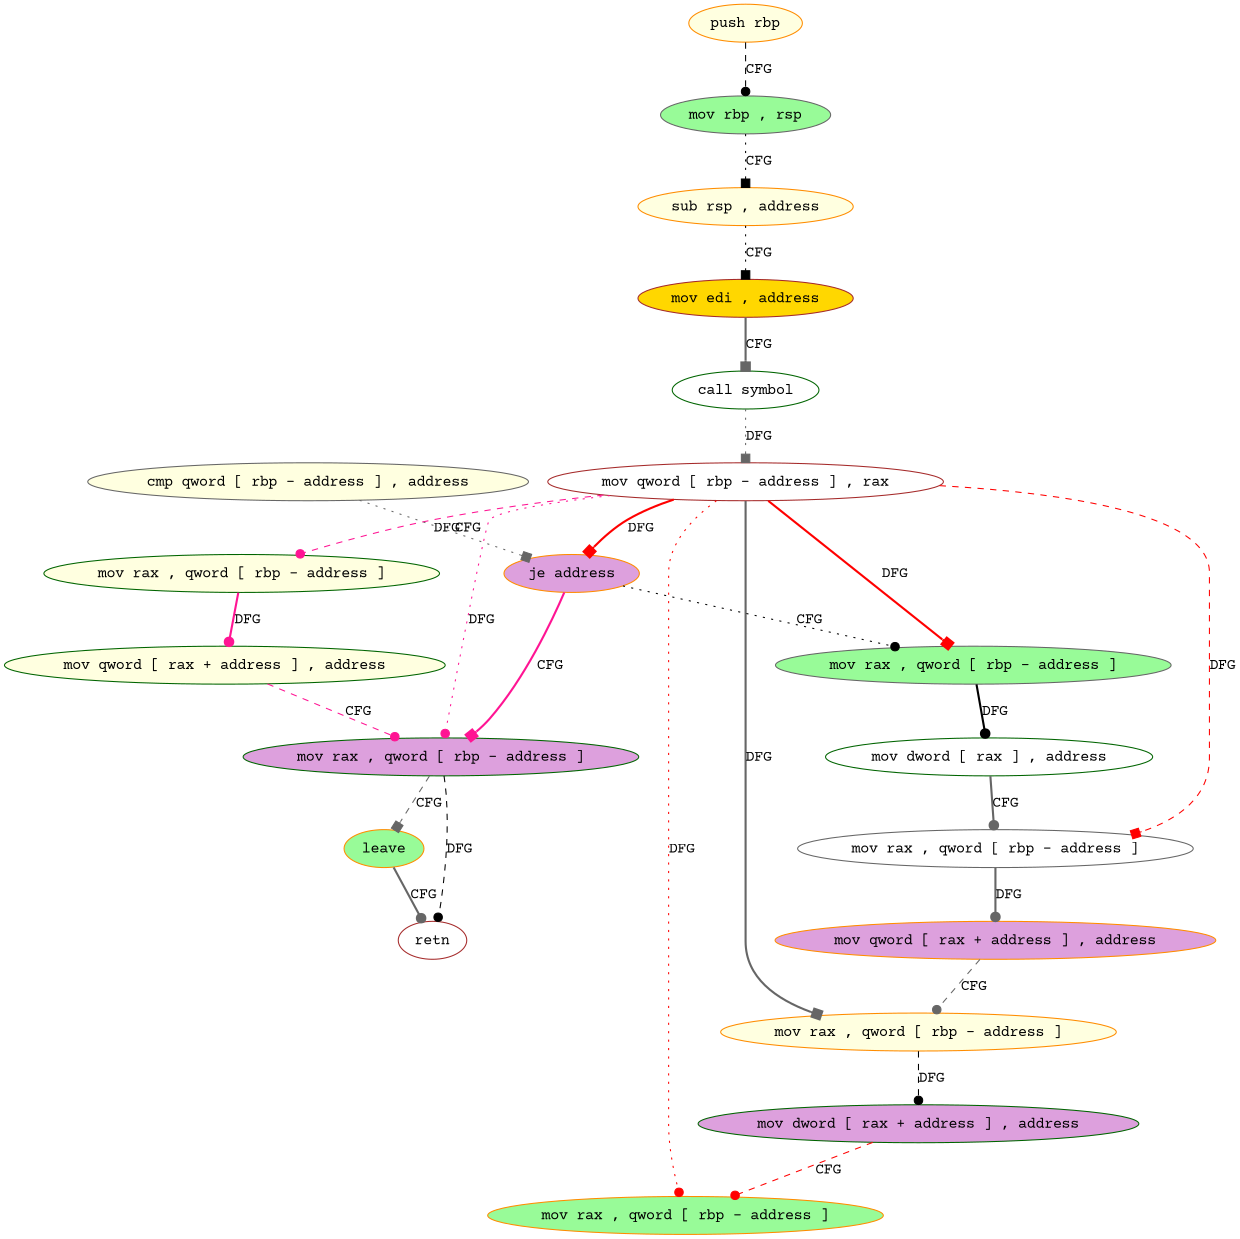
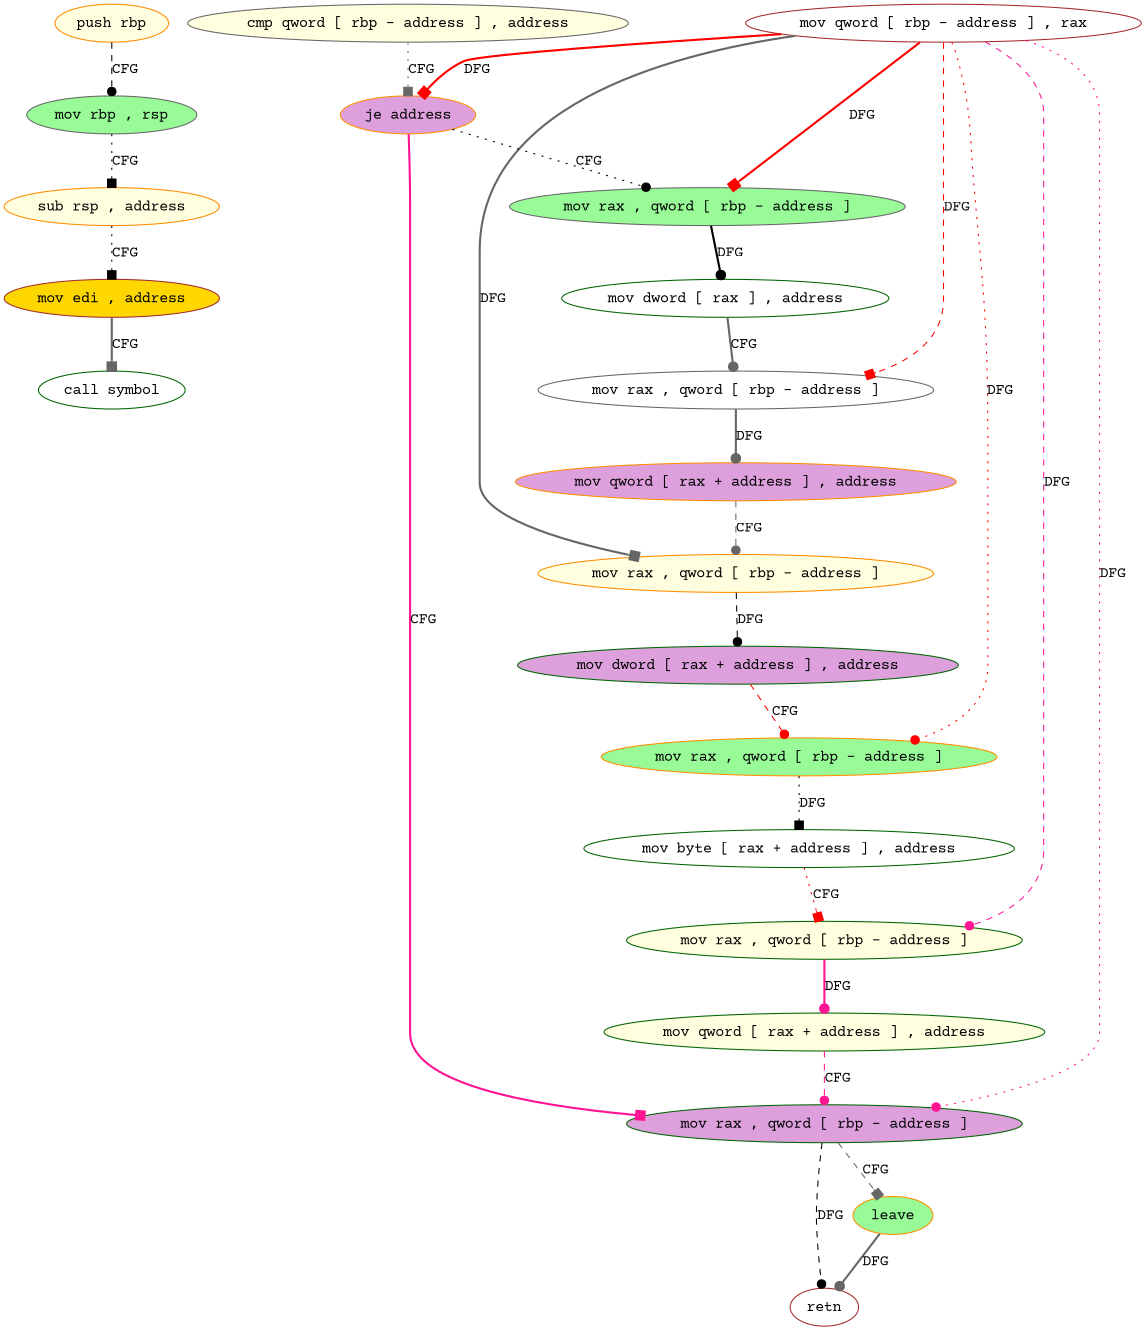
edge "call symbol" -> "mov qword [ rbp - address ] , rax": removed, label "DFG"
node "mov byte [ rax + address ] , address": added
edge "leave" -> "retn": label "CFG" -> "DFG"
